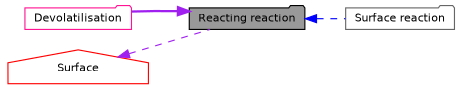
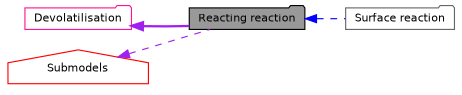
edge "Devolatilisation" -> "Reacting reaction": reversed
node "Surface": label "Surface" -> "Submodels"
